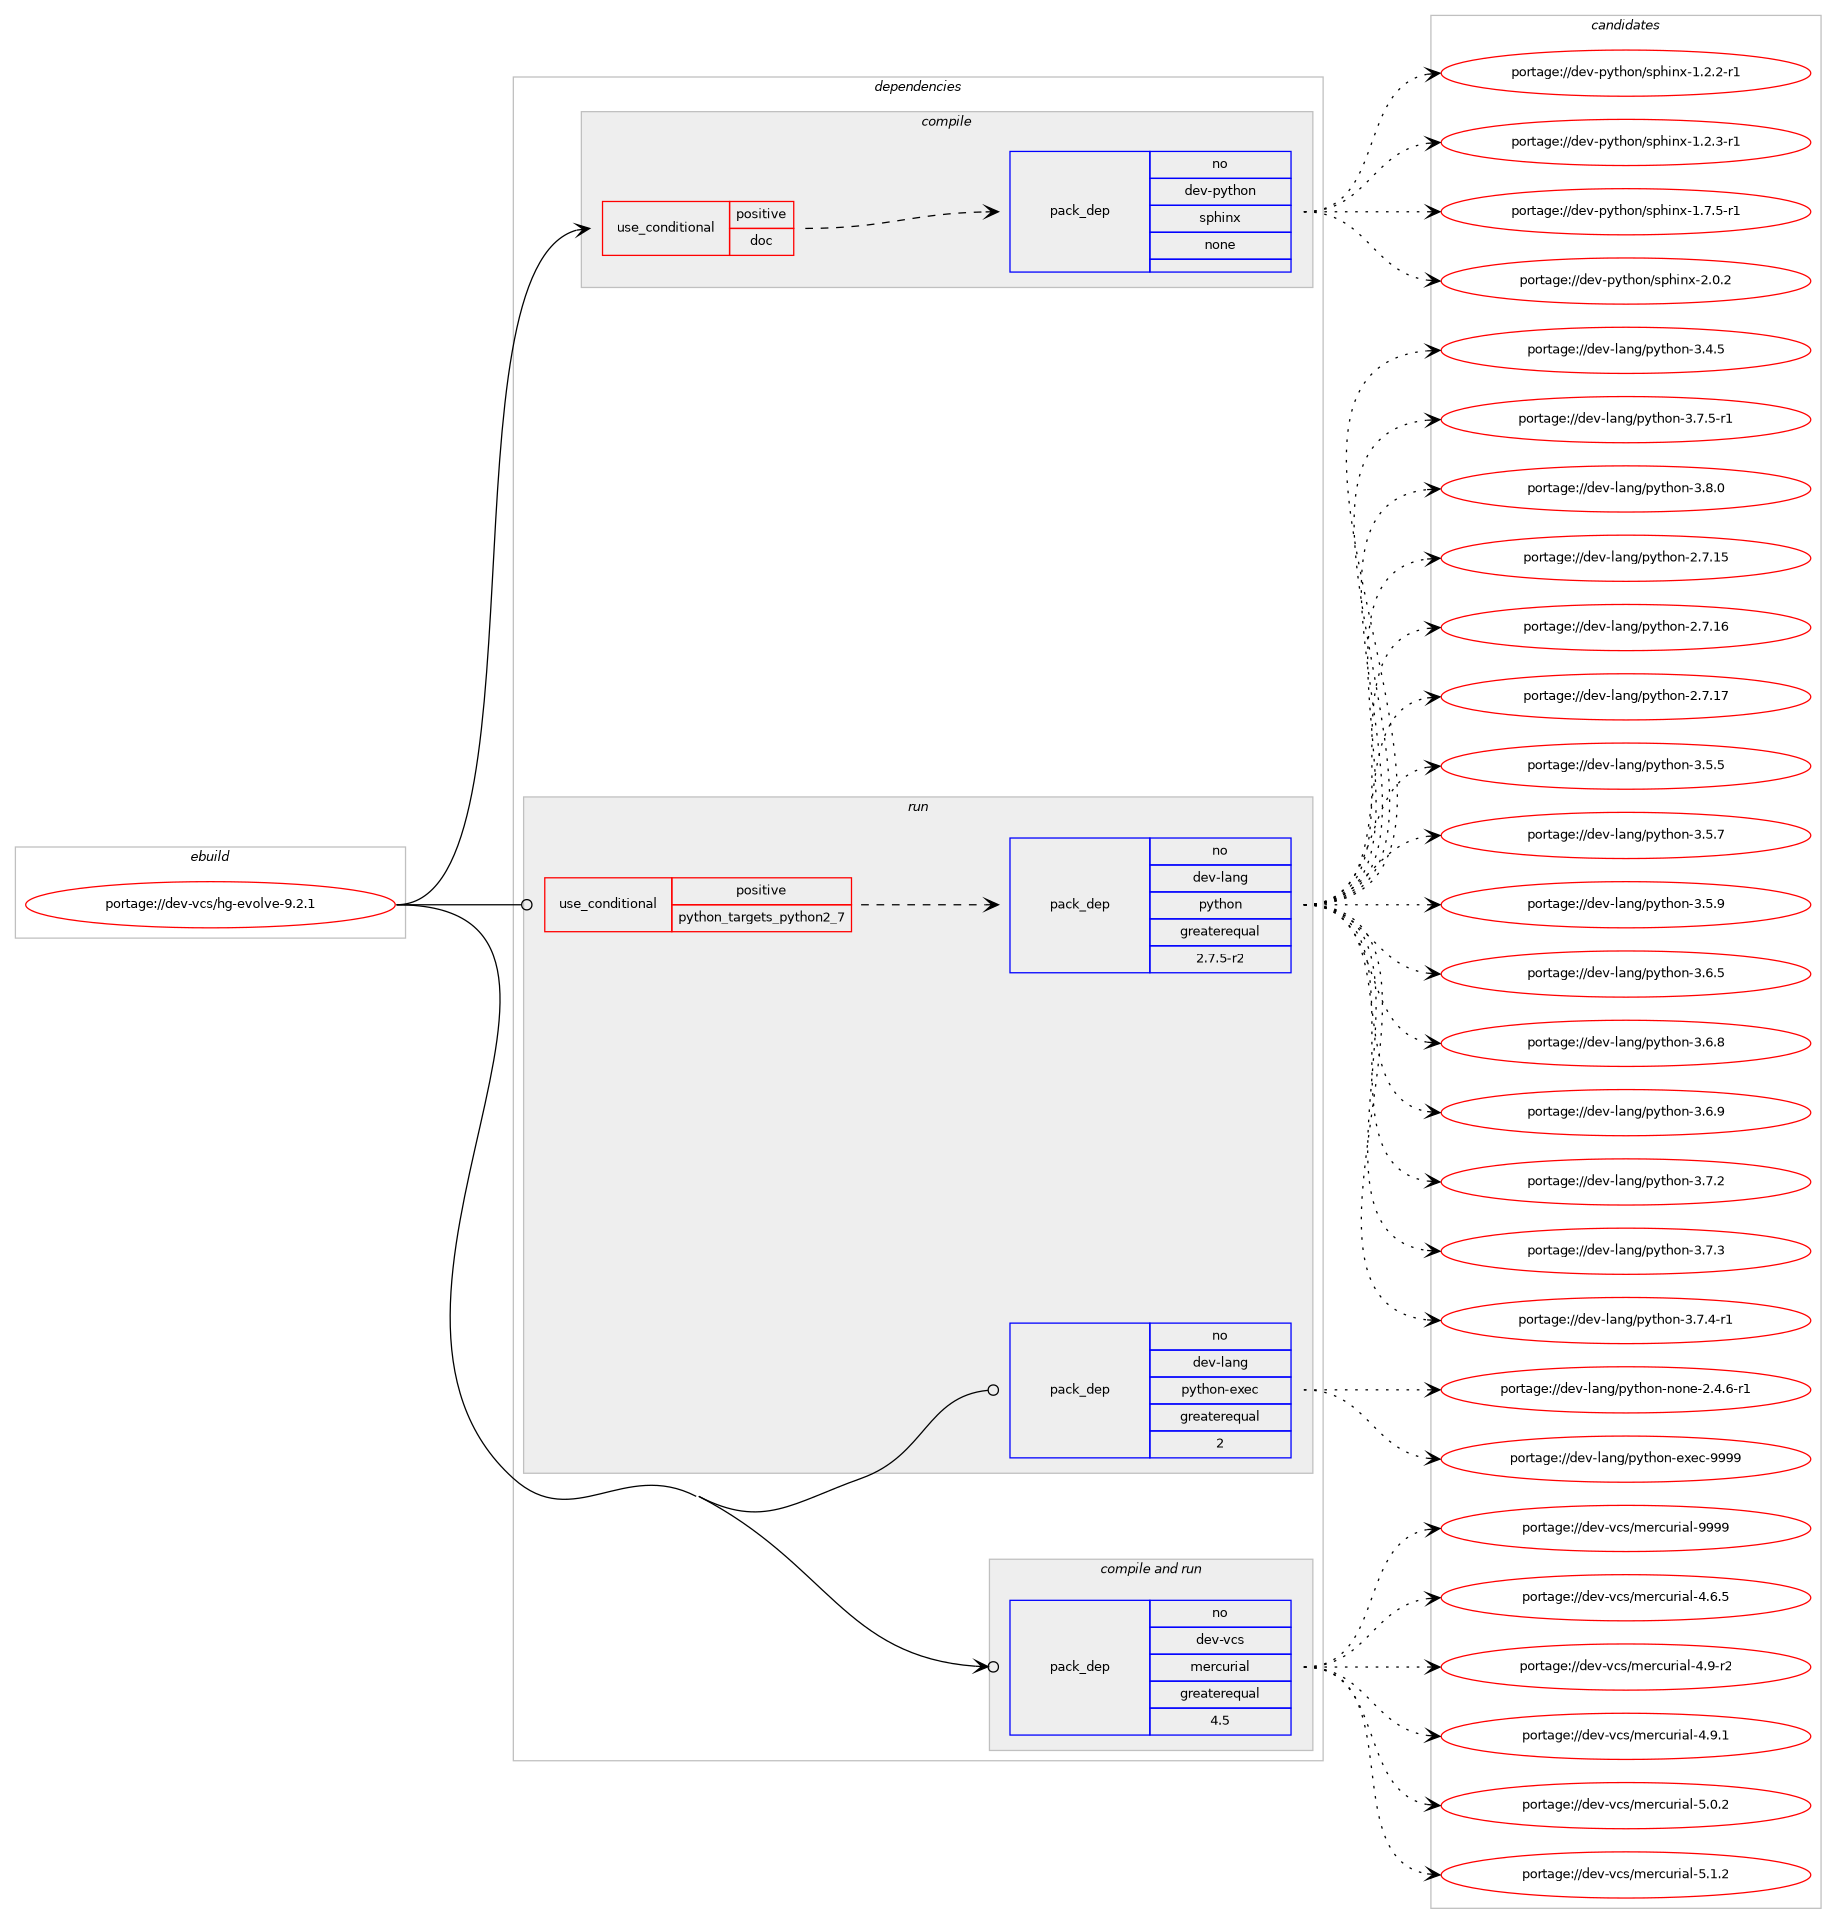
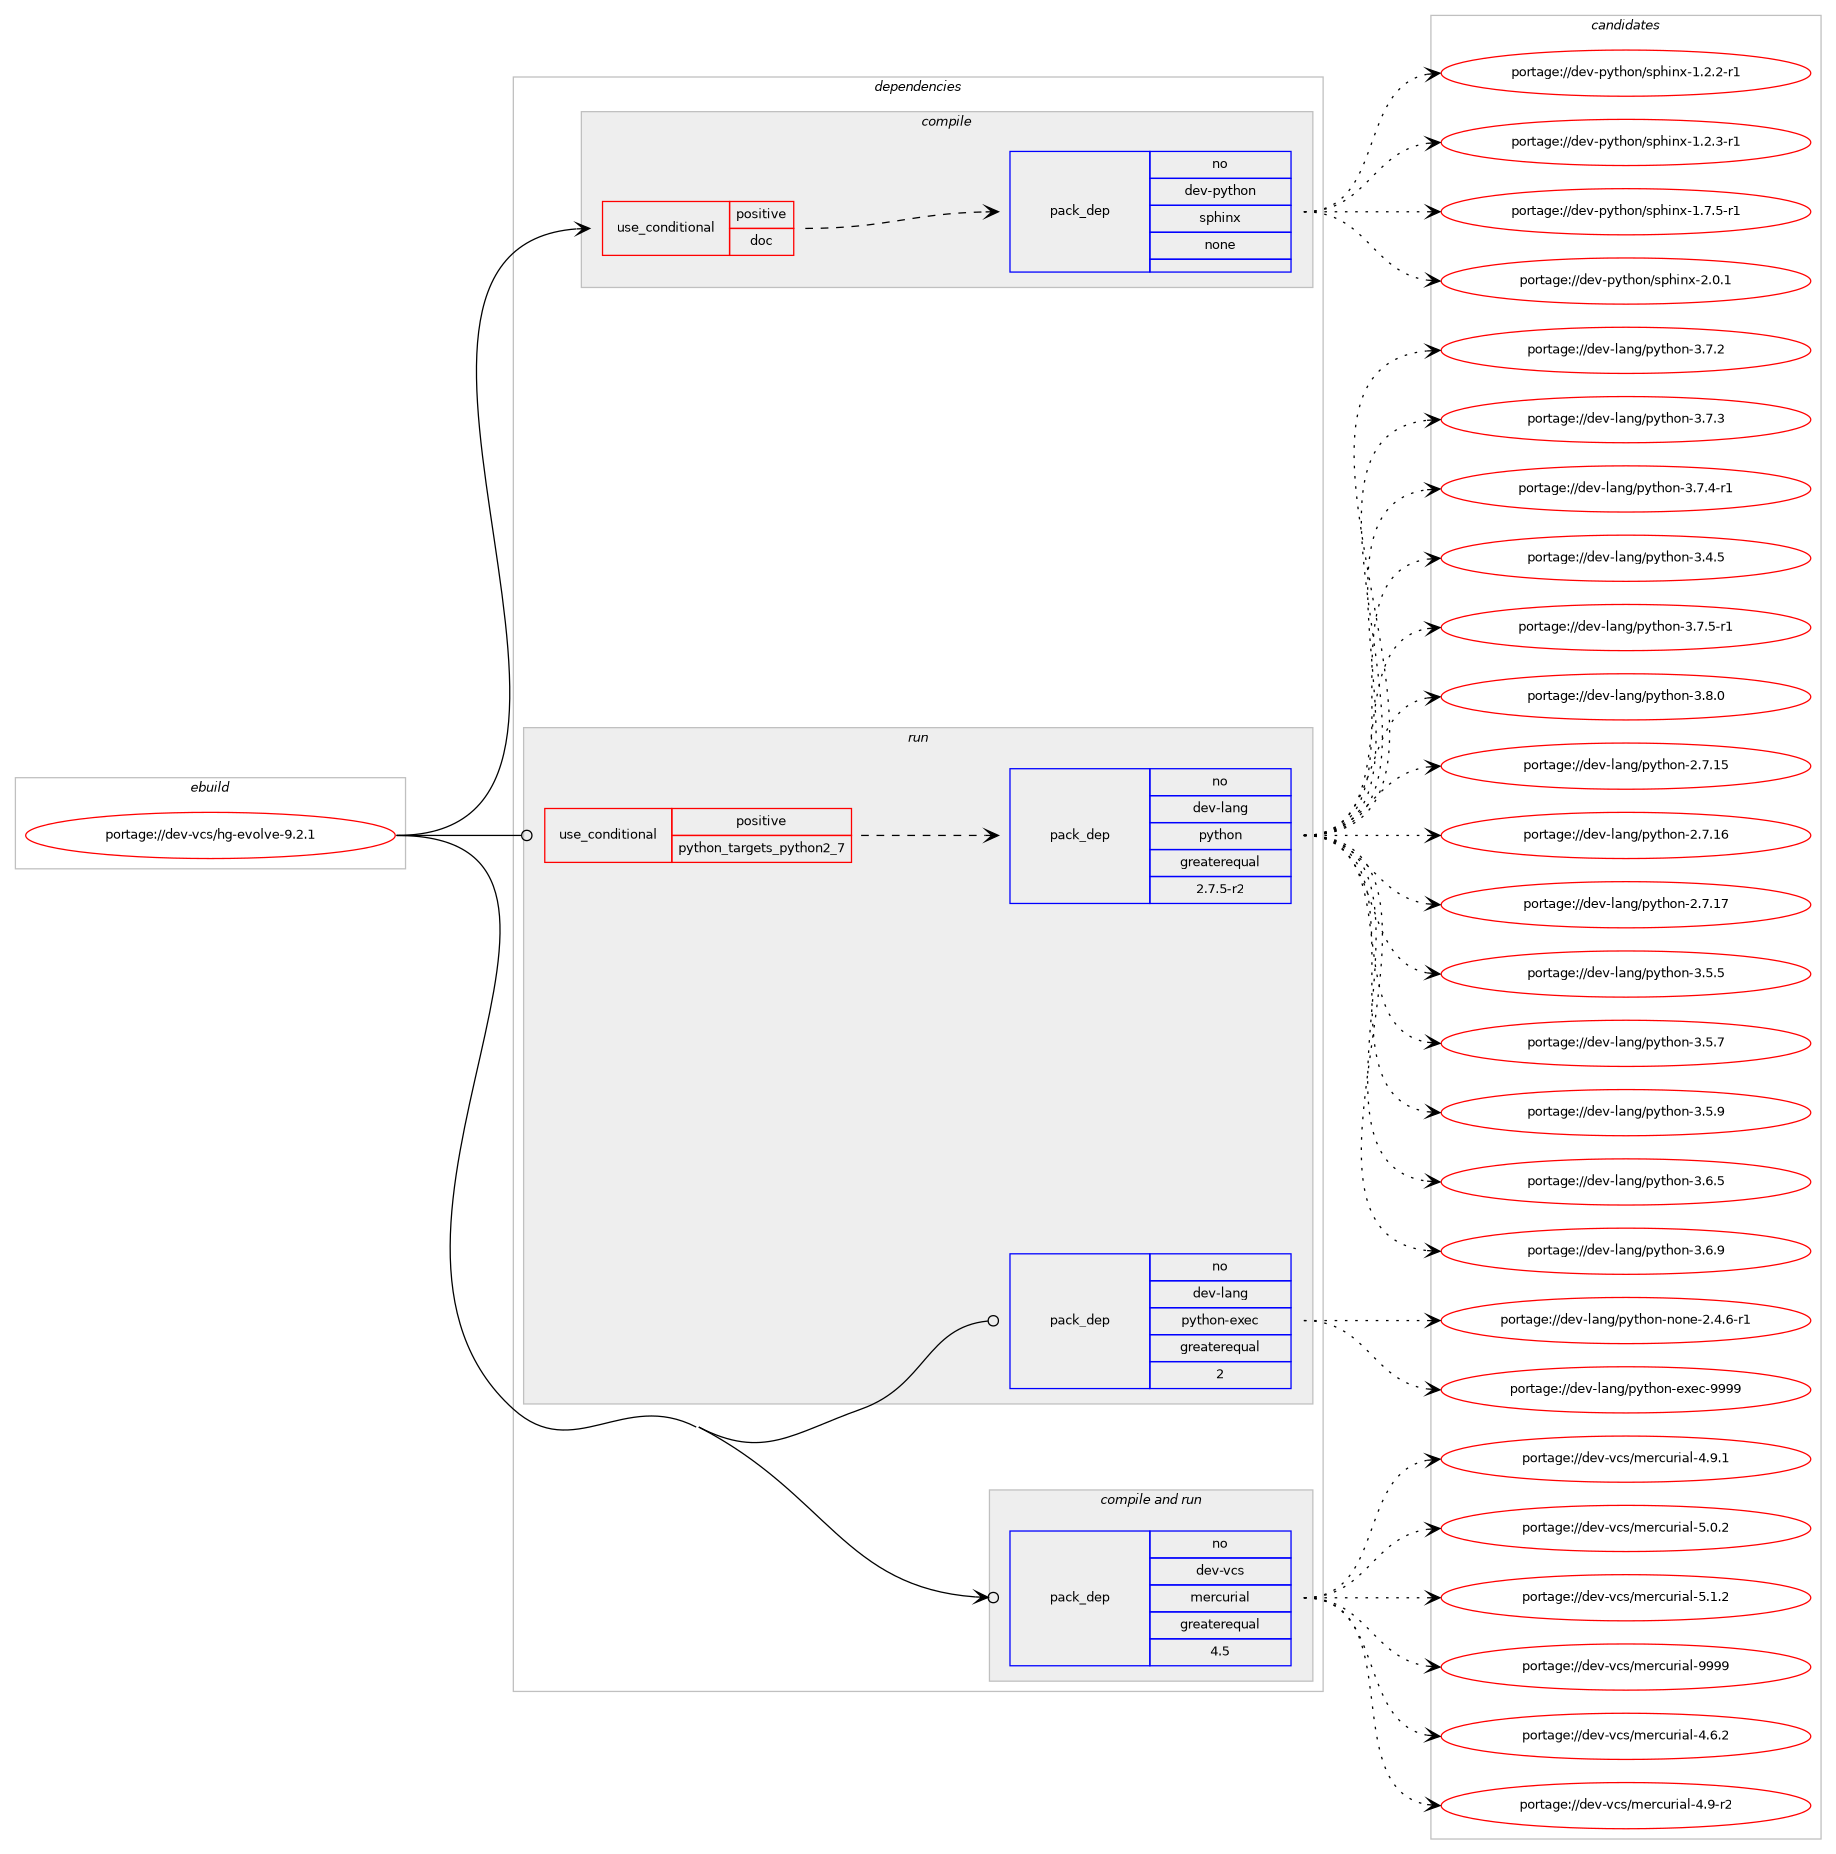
node "portage://dev-python/sphinx-2.0.2": label "portage://dev-python/sphinx-2.0.2" -> "portage://dev-python/sphinx-2.0.1"
node "portage://dev-lang/python-3.6.8": removed
node "portage://dev-vcs/mercurial-4.6.5": label "portage://dev-vcs/mercurial-4.6.5" -> "portage://dev-vcs/mercurial-4.6.2"
